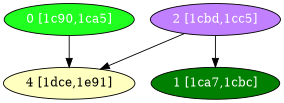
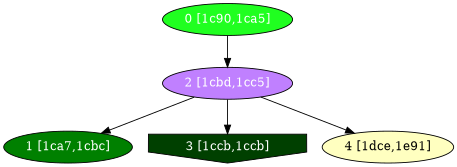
edge "0 [1c90,1ca5]" -> "4 [1dce,1e91]": now "0 [1c90,1ca5]" -> "2 [1cbd,1cc5]"
node "3 [1ccb,1ccb]": added
